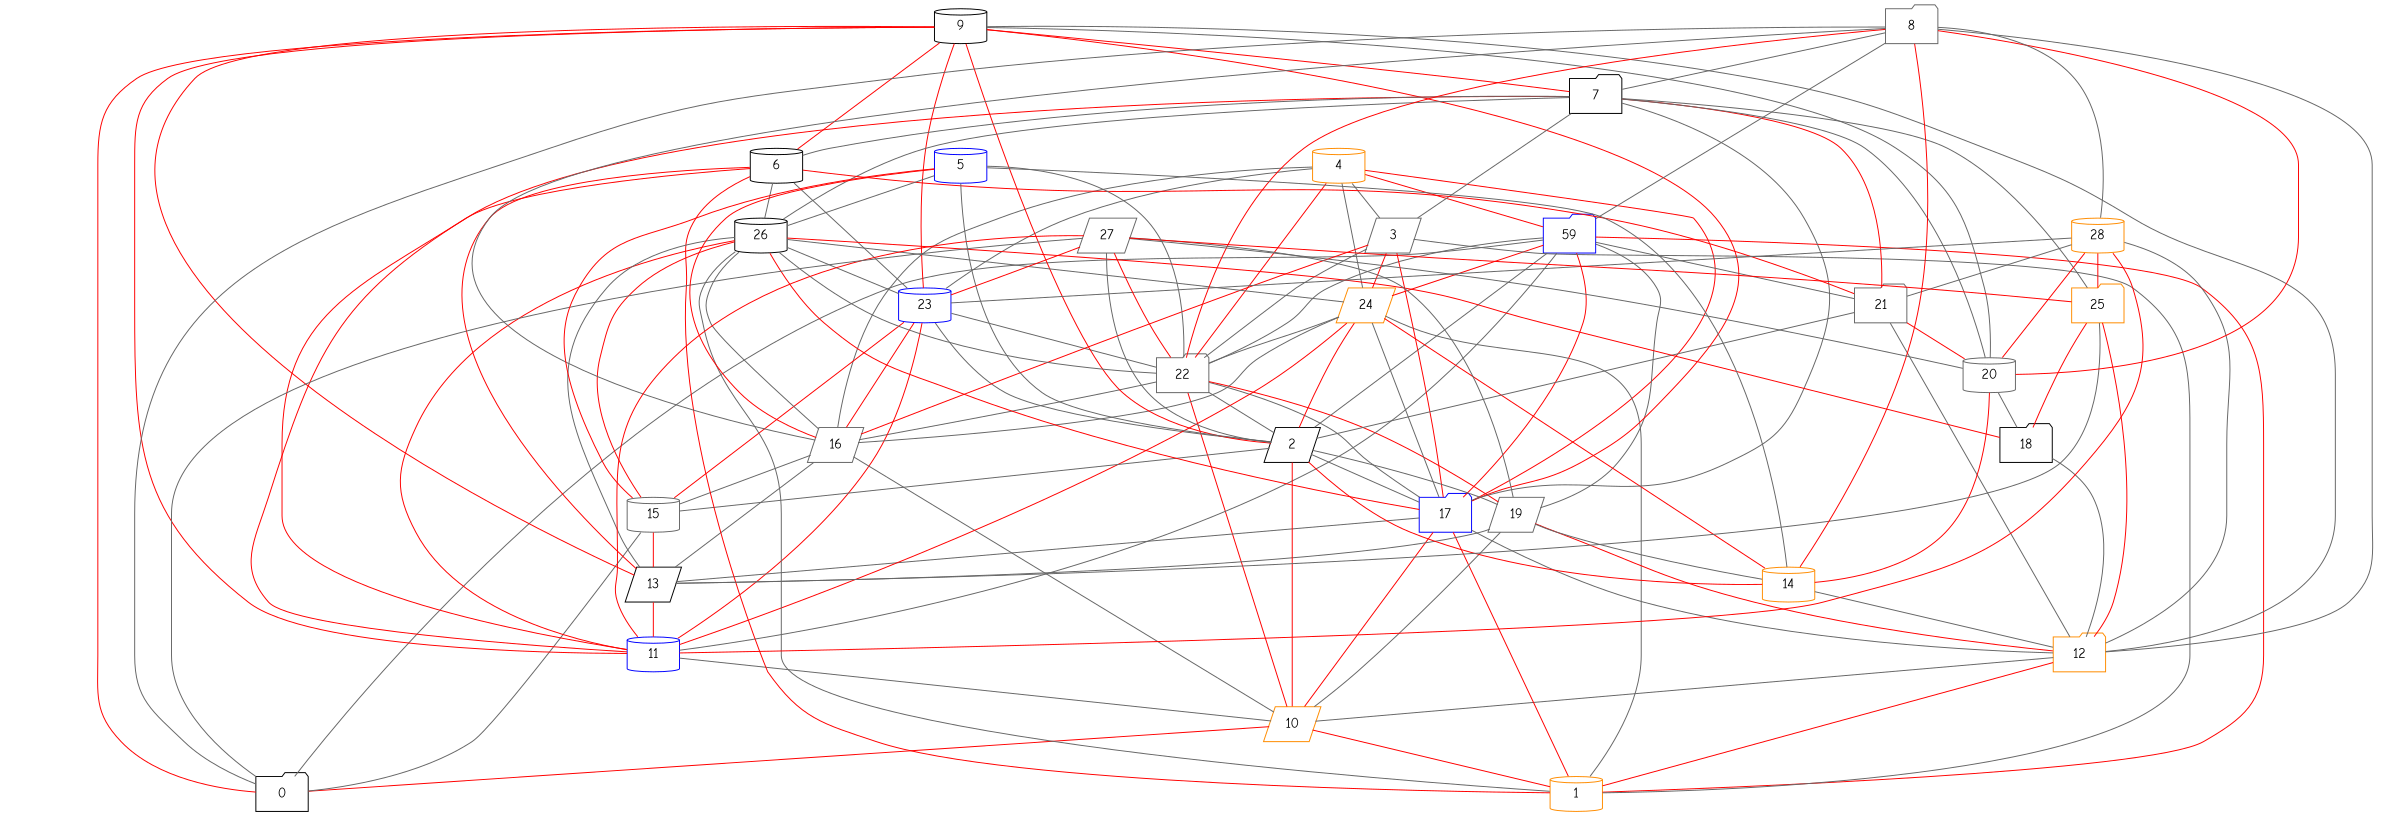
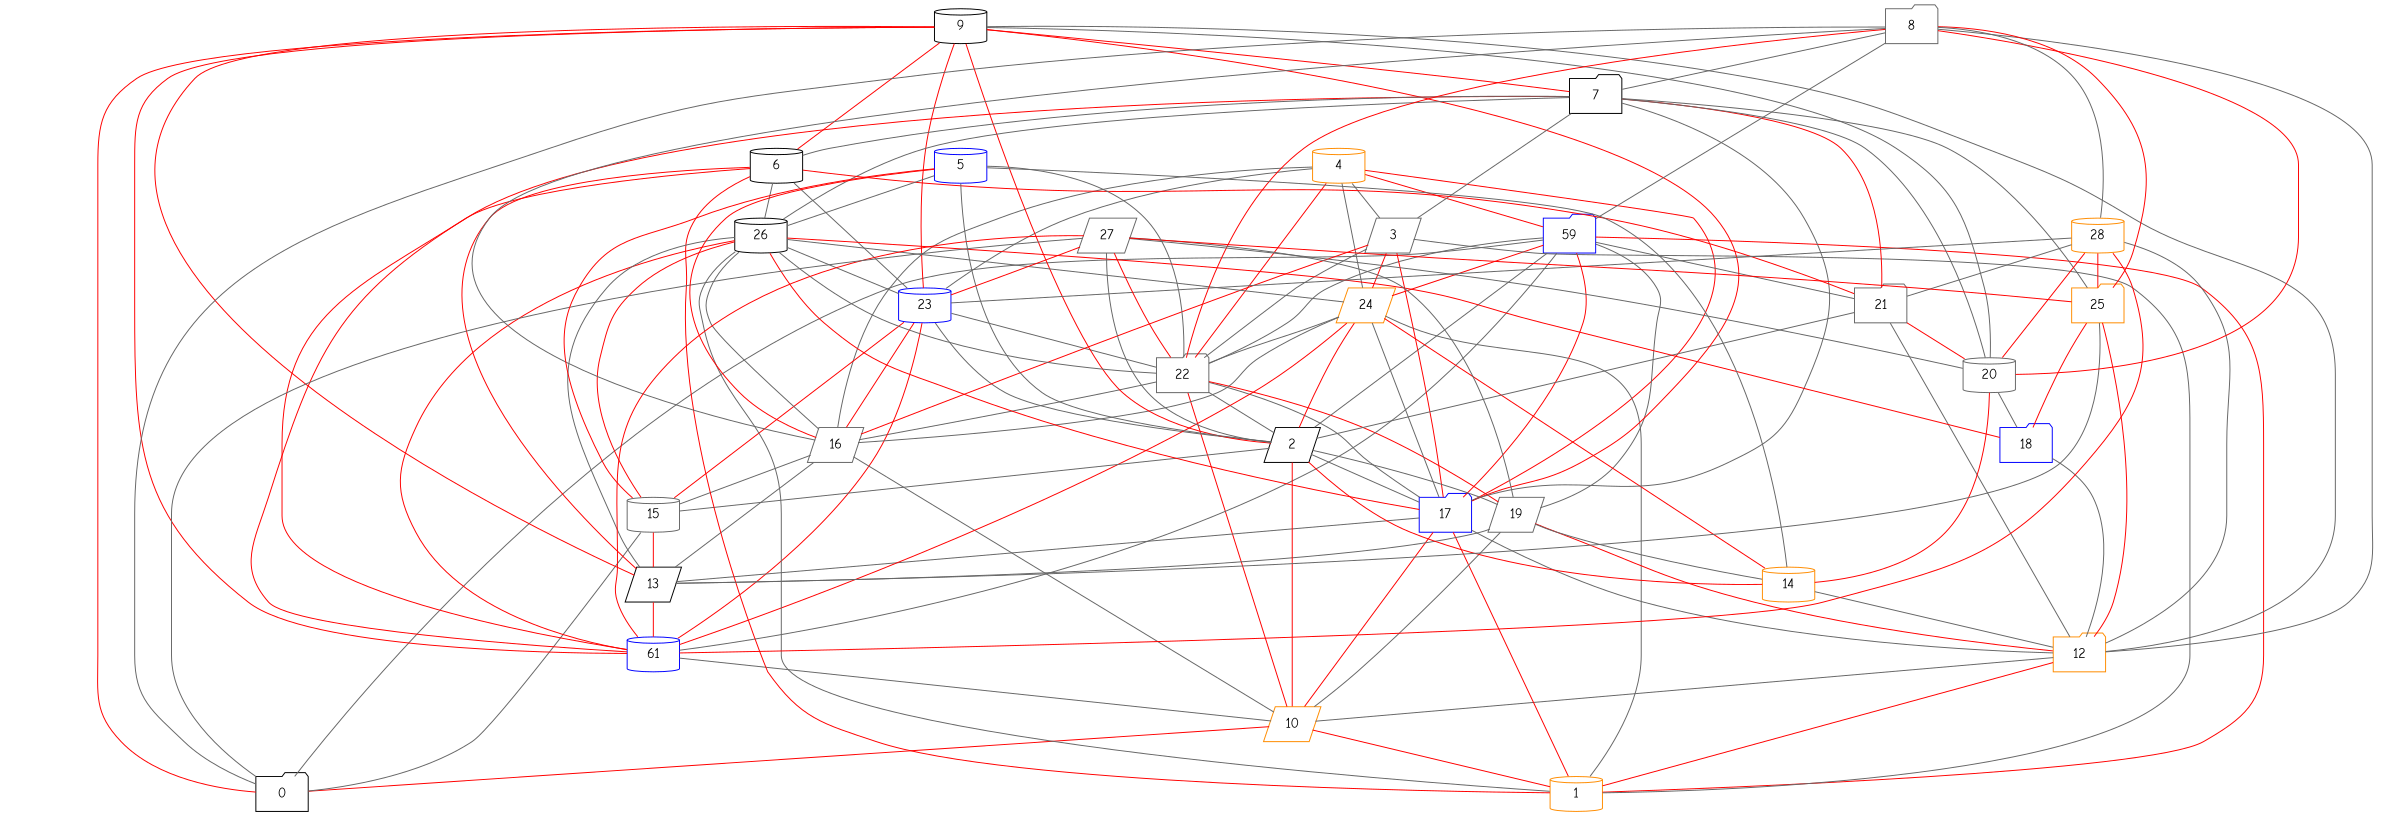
edge "8" -- "14": now "8" -- "25"
node "18": color black -> blue
node "11": label "11" -> "61"
